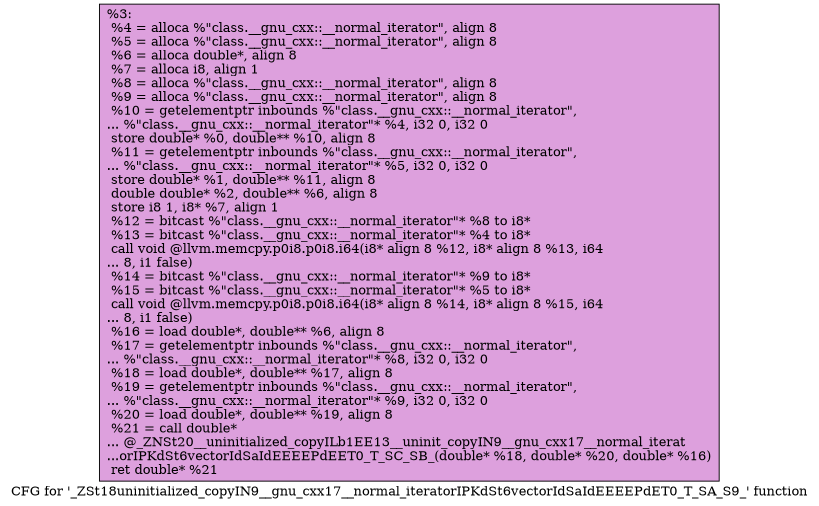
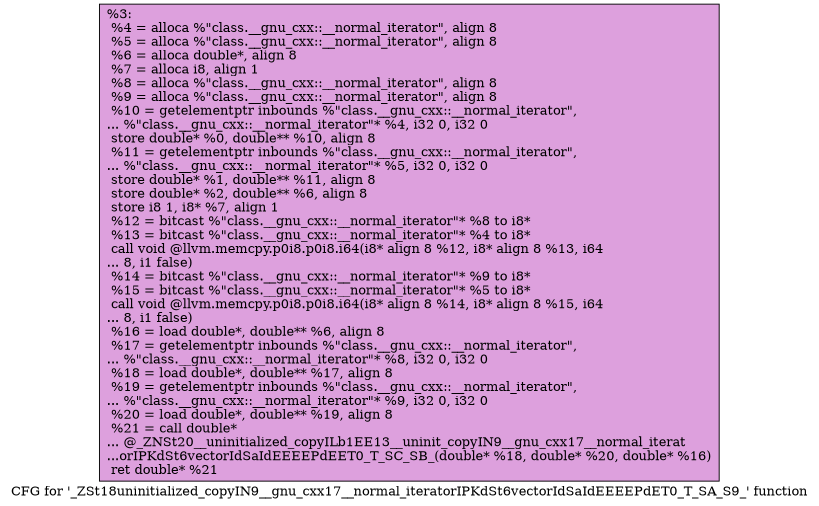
node "%3:": text "double double* %2, double** %6, align 8" -> "store double* %2, double** %6, align 8"
